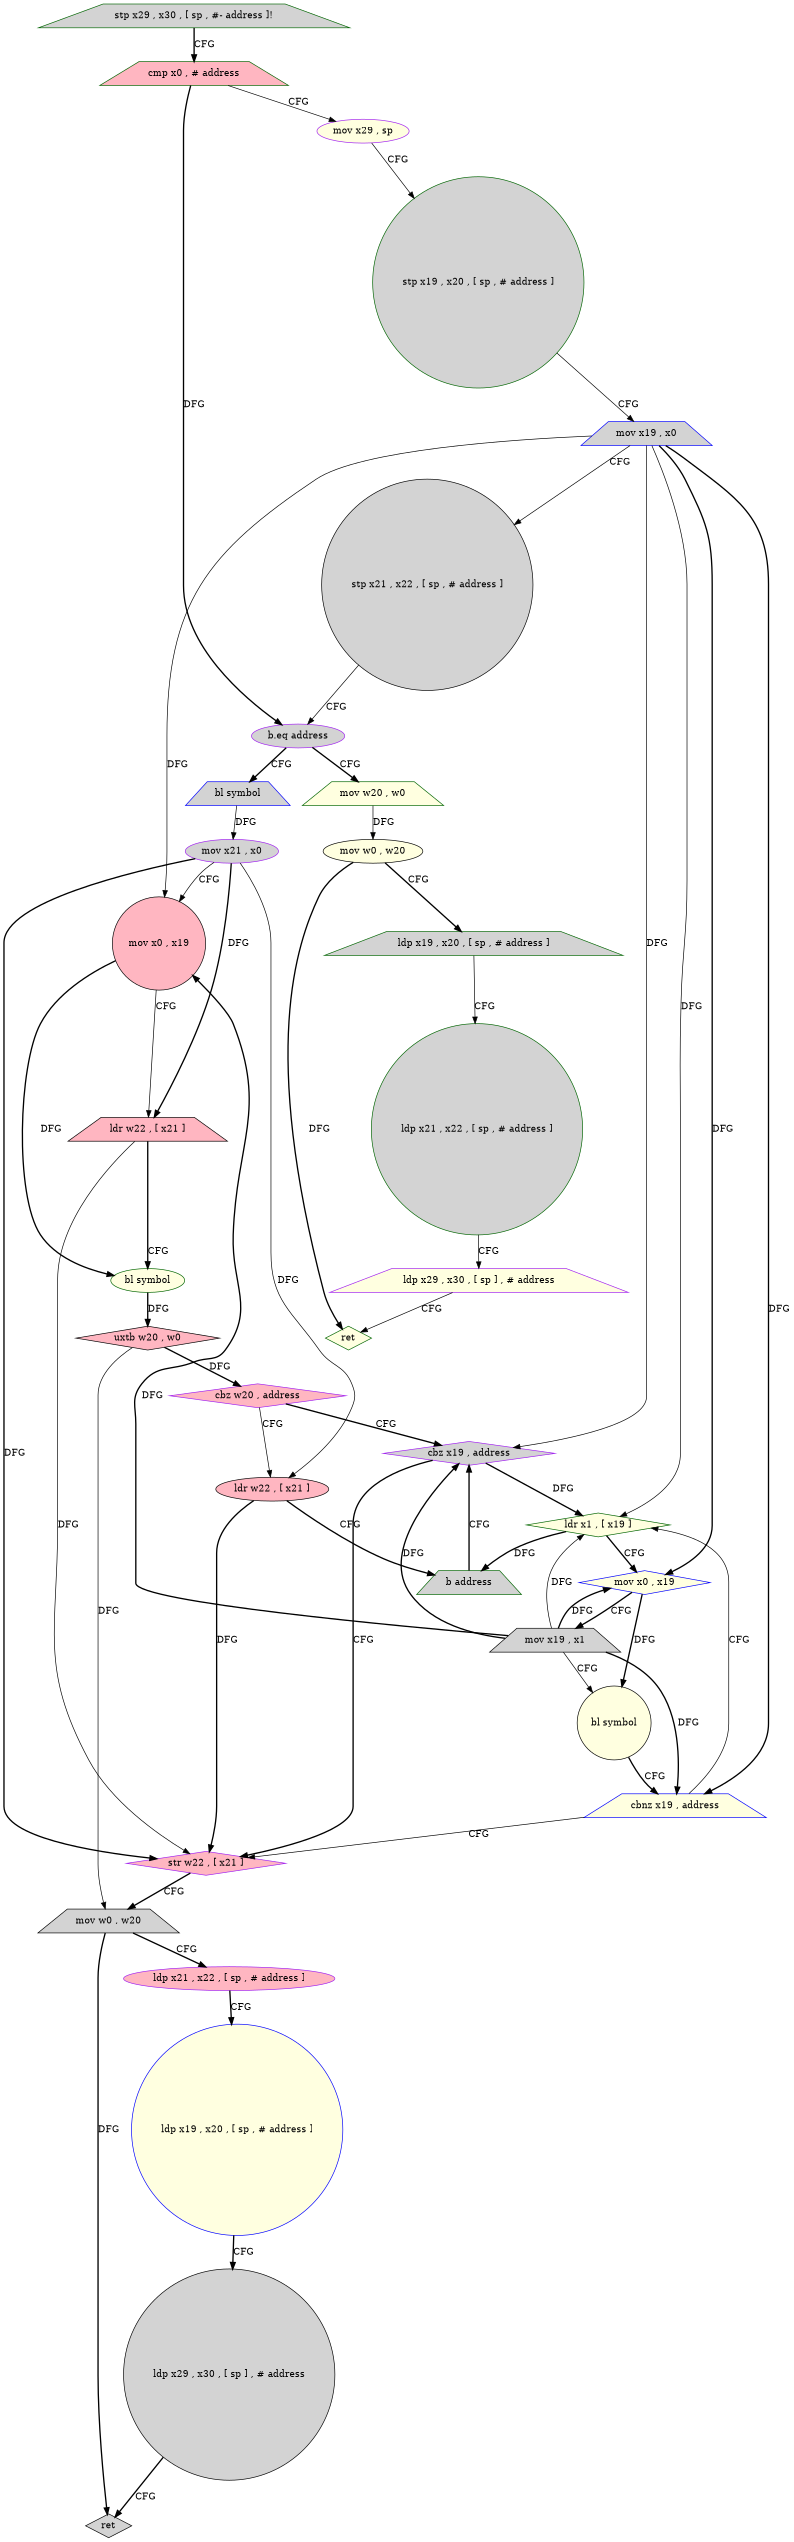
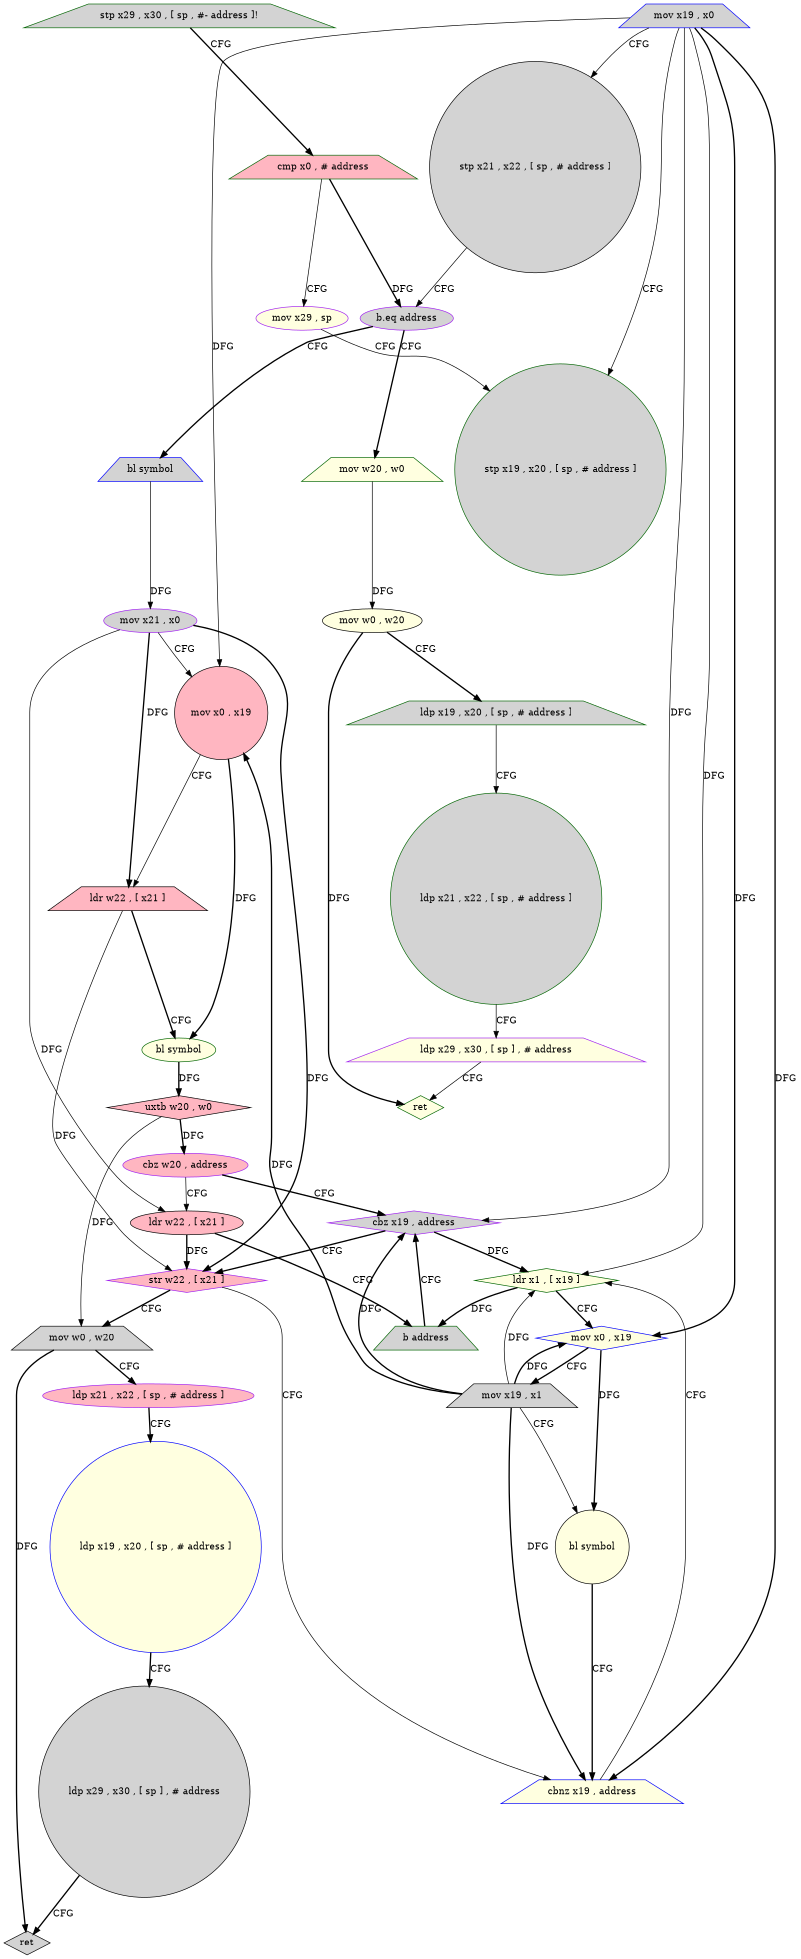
edge "stp x19 , x20 , [ sp , # address ]" -> "mov x19 , x0": reversed
node "cbz w20 , address": shape diamond -> ellipse
edge "cbnz x19 , address" -> "str w22 , [ x21 ]": reversed
